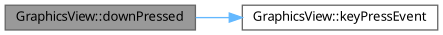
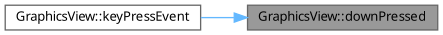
edge "GraphicsView::downPressed" -> "GraphicsView::keyPressEvent": reversed
